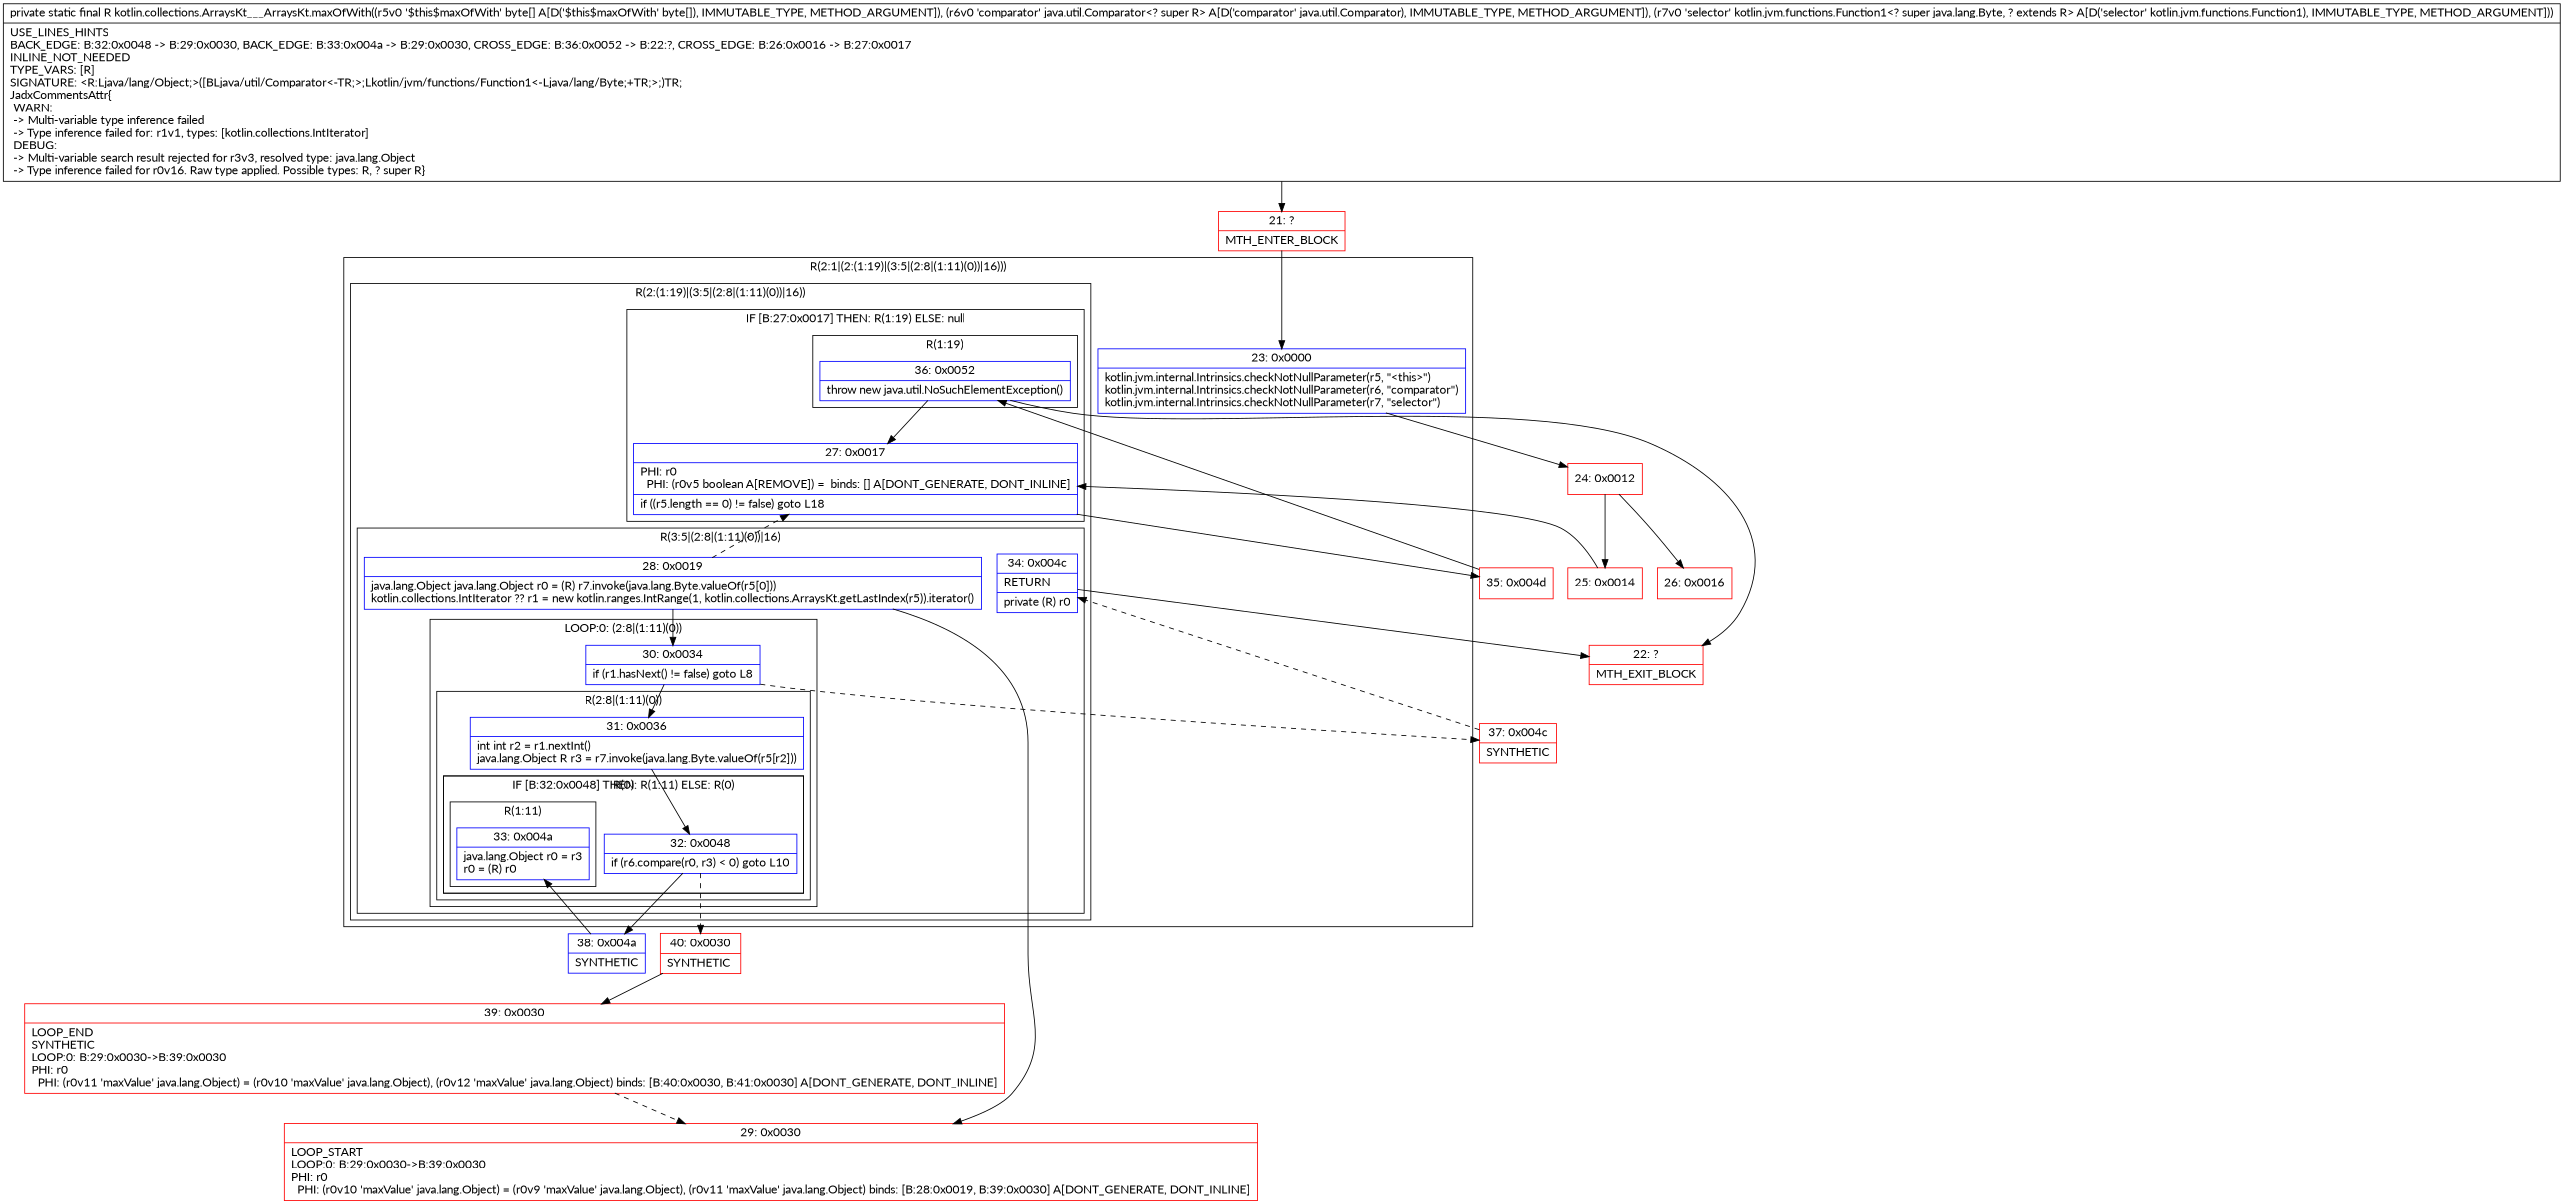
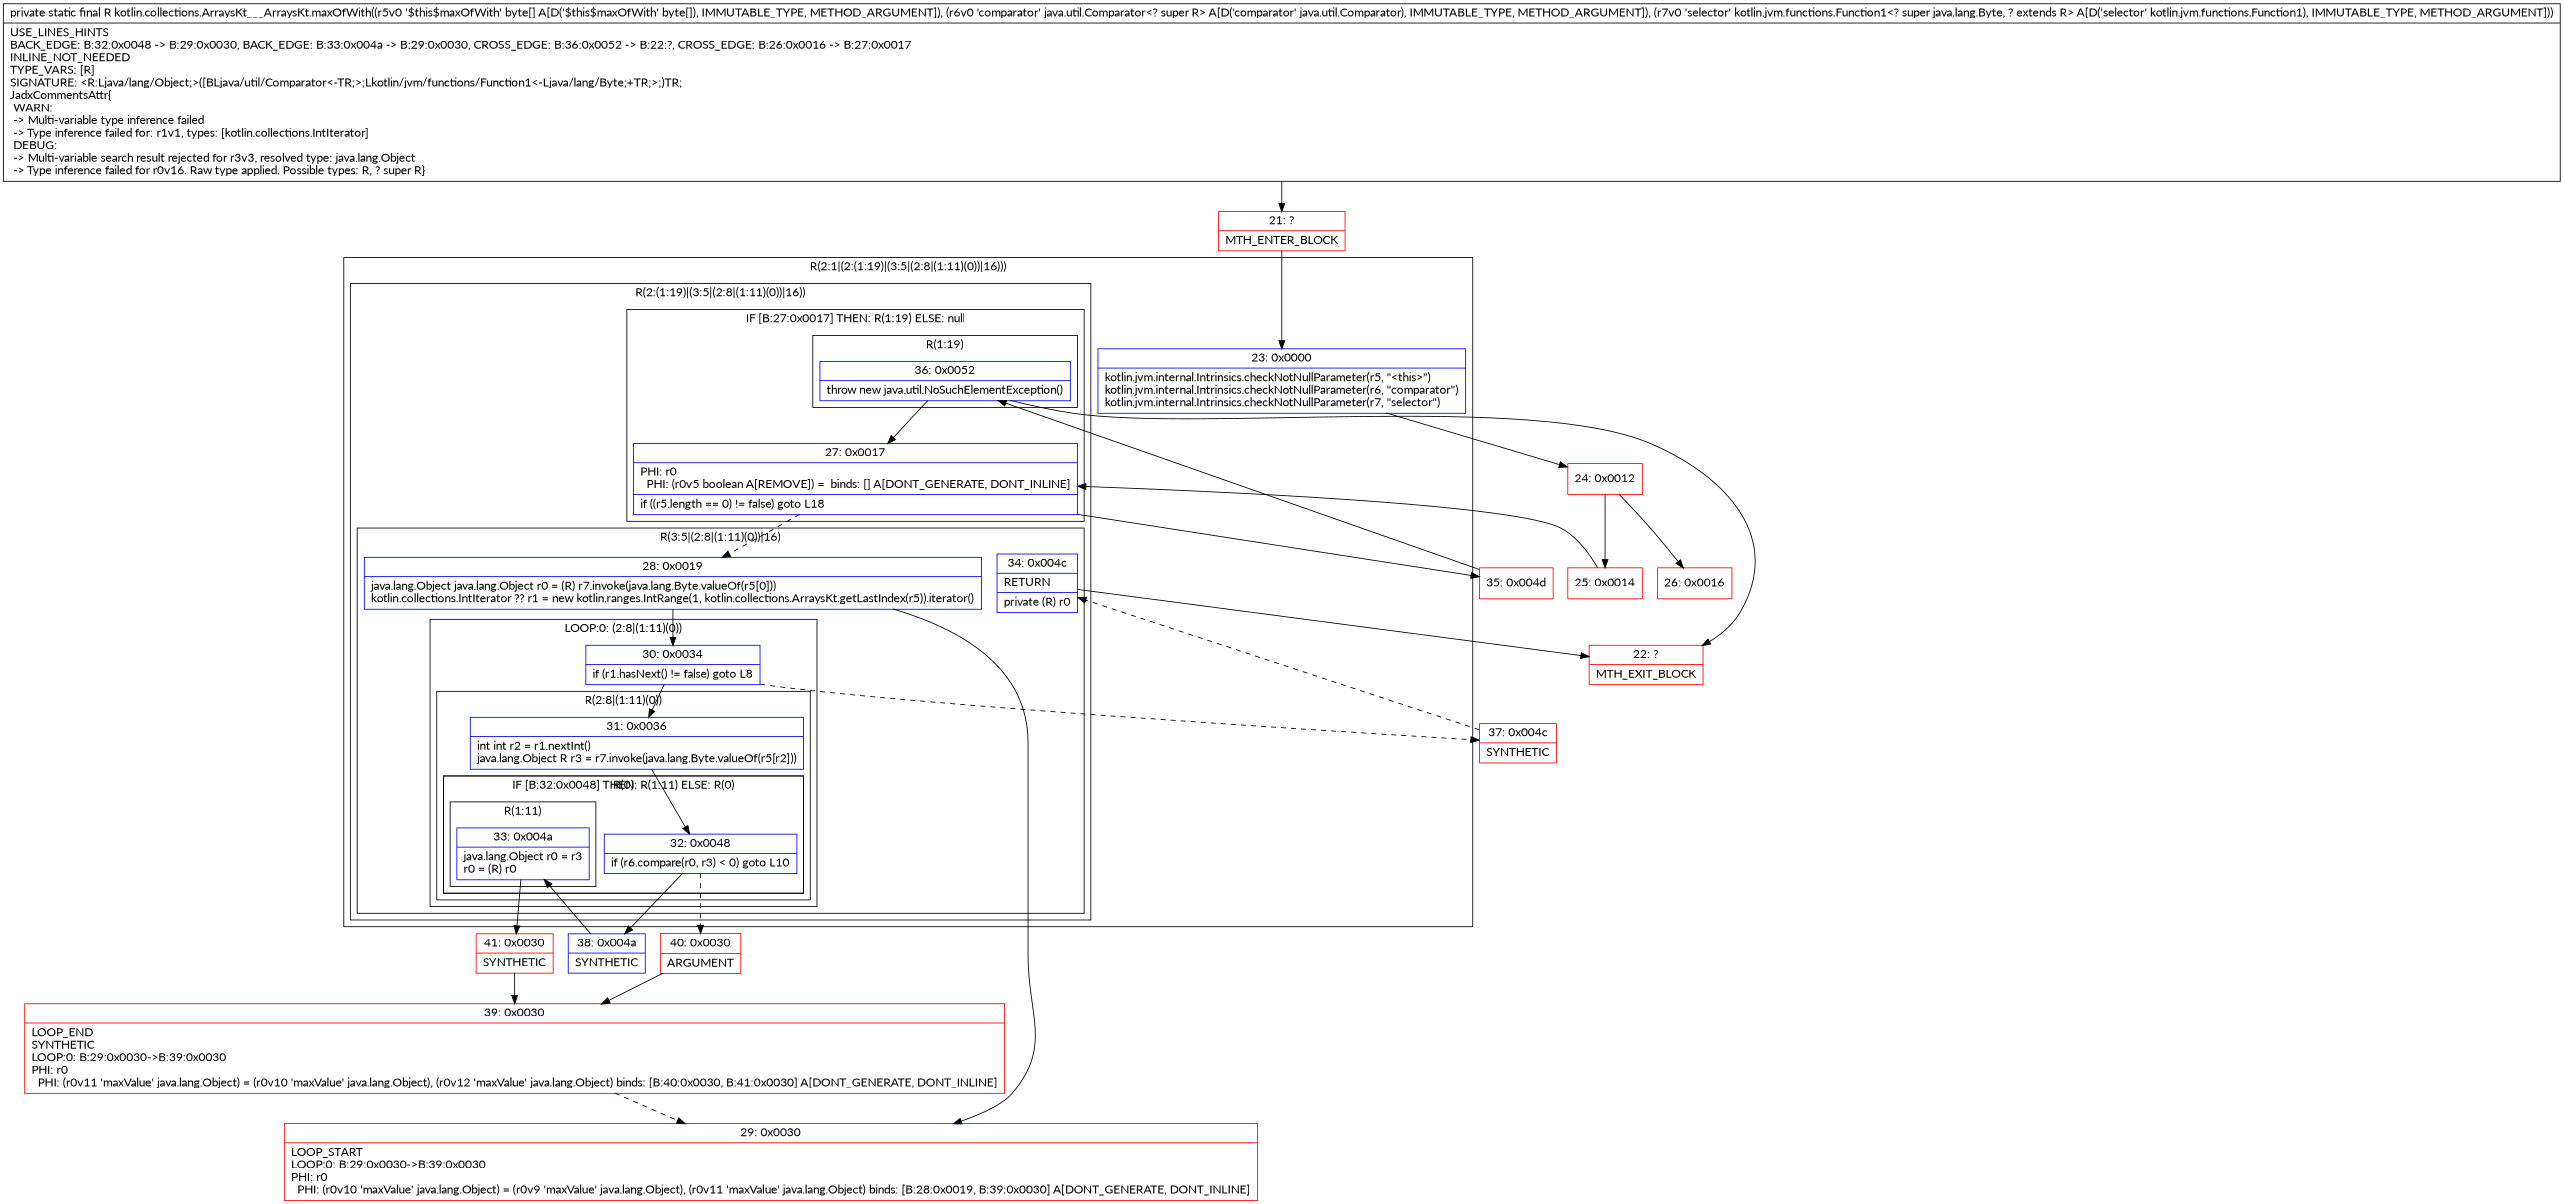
edge "28: 0x0019" -> "27: 0x0017": reversed
node "41: 0x0030": added
node "40: 0x0030": text "SYNTHETIC" -> "ARGUMENT"
